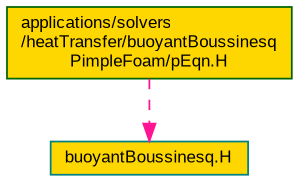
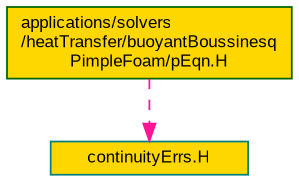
node "buoyantBoussinesq.H": label "buoyantBoussinesq.H" -> "continuityErrs.H"
